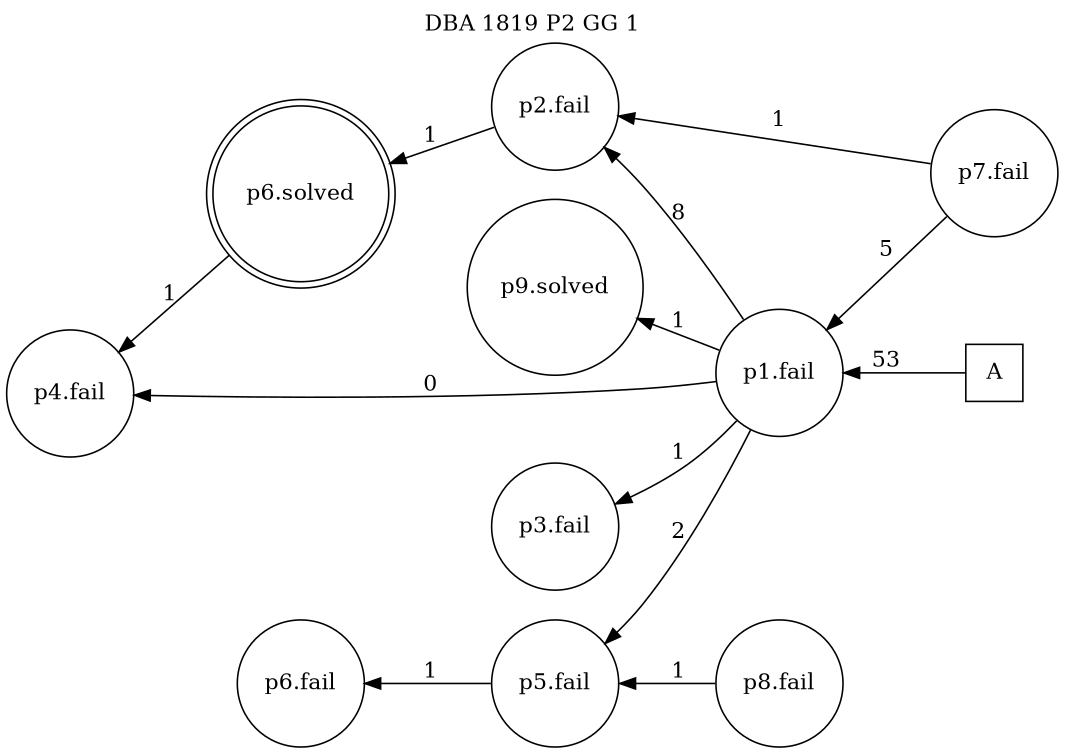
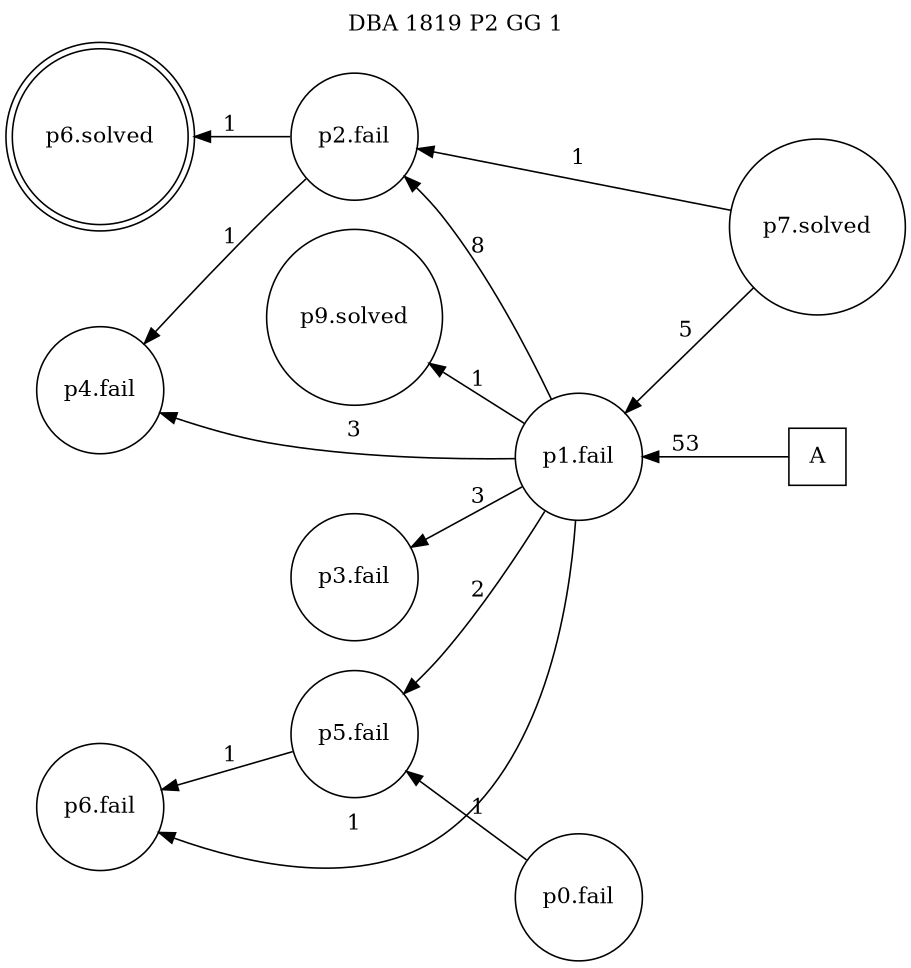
node "p7.fail": label "p7.fail" -> "p7.solved"
edge "p6.solved" -> "p4.fail": now "p2.fail" -> "p4.fail"
edge "p1.fail" -> "p4.fail": label "0" -> "3"
edge "p1.fail" -> "p3.fail": label "1" -> "3"
node "p8.fail": label "p8.fail" -> "p0.fail"
edge "p1.fail" -> "p6.fail": added, label "1"
